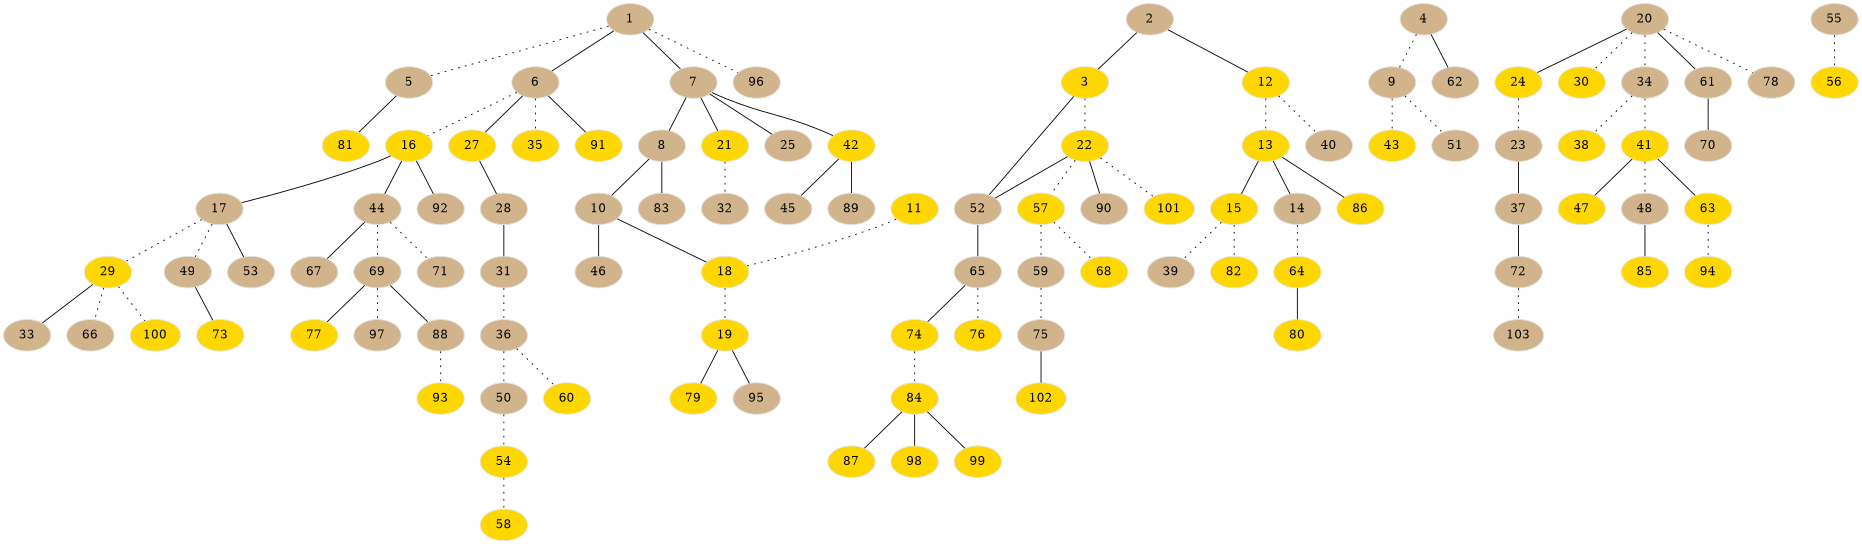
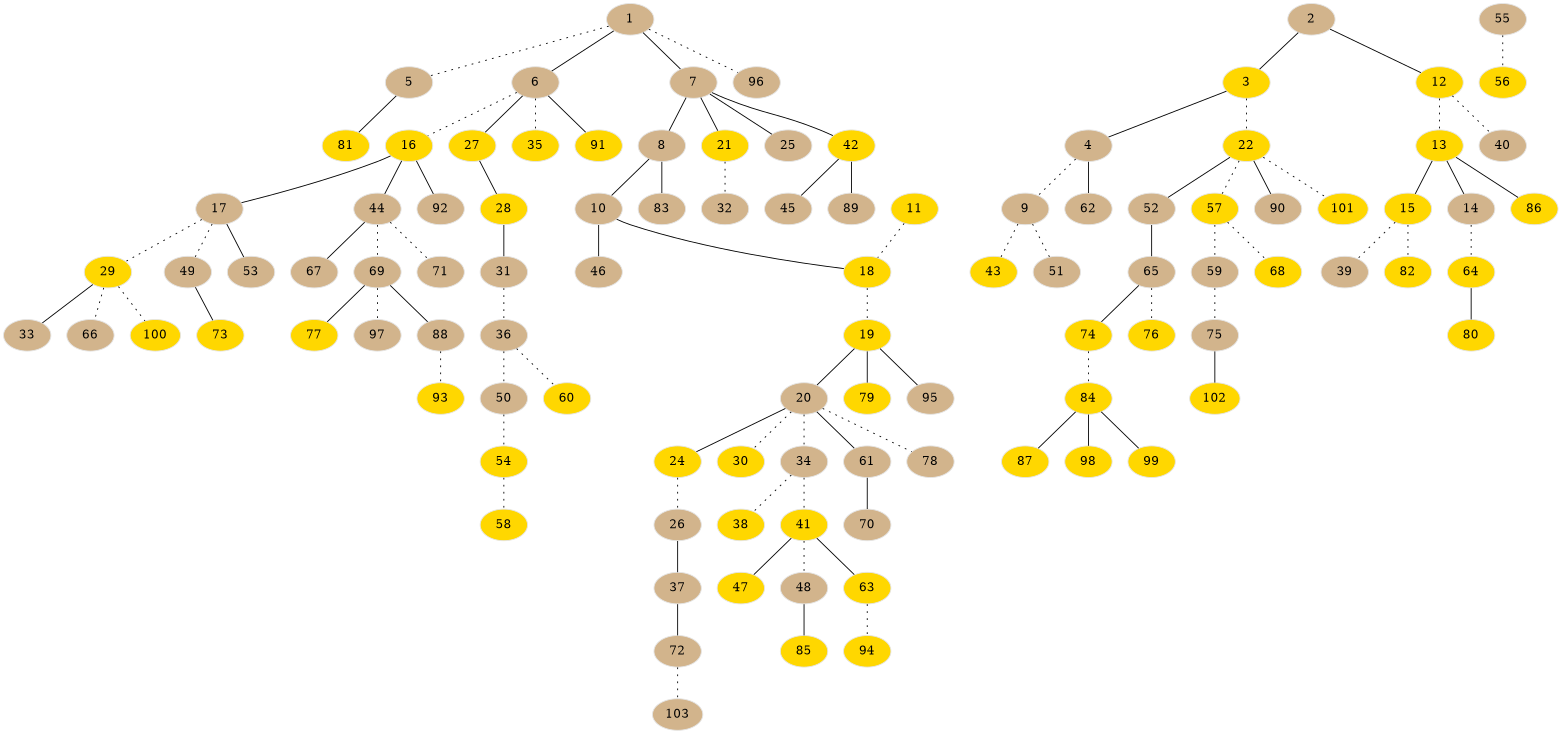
edge "3" -- "52": now "3" -- "4"
node "23": label "23" -> "26"
node "28": fillcolor tan -> gold
edge "19" -- "20": added
